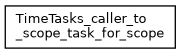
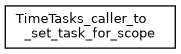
node "TimeTasks_caller_to _scope_task_for_scope": label "TimeTasks_caller_to _scope_task_for_scope" -> "TimeTasks_caller_to _set_task_for_scope"
